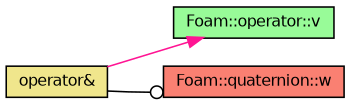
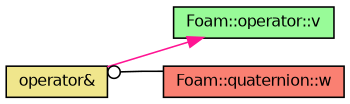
edge "operator&" -> "Foam::quaternion::w": reversed
